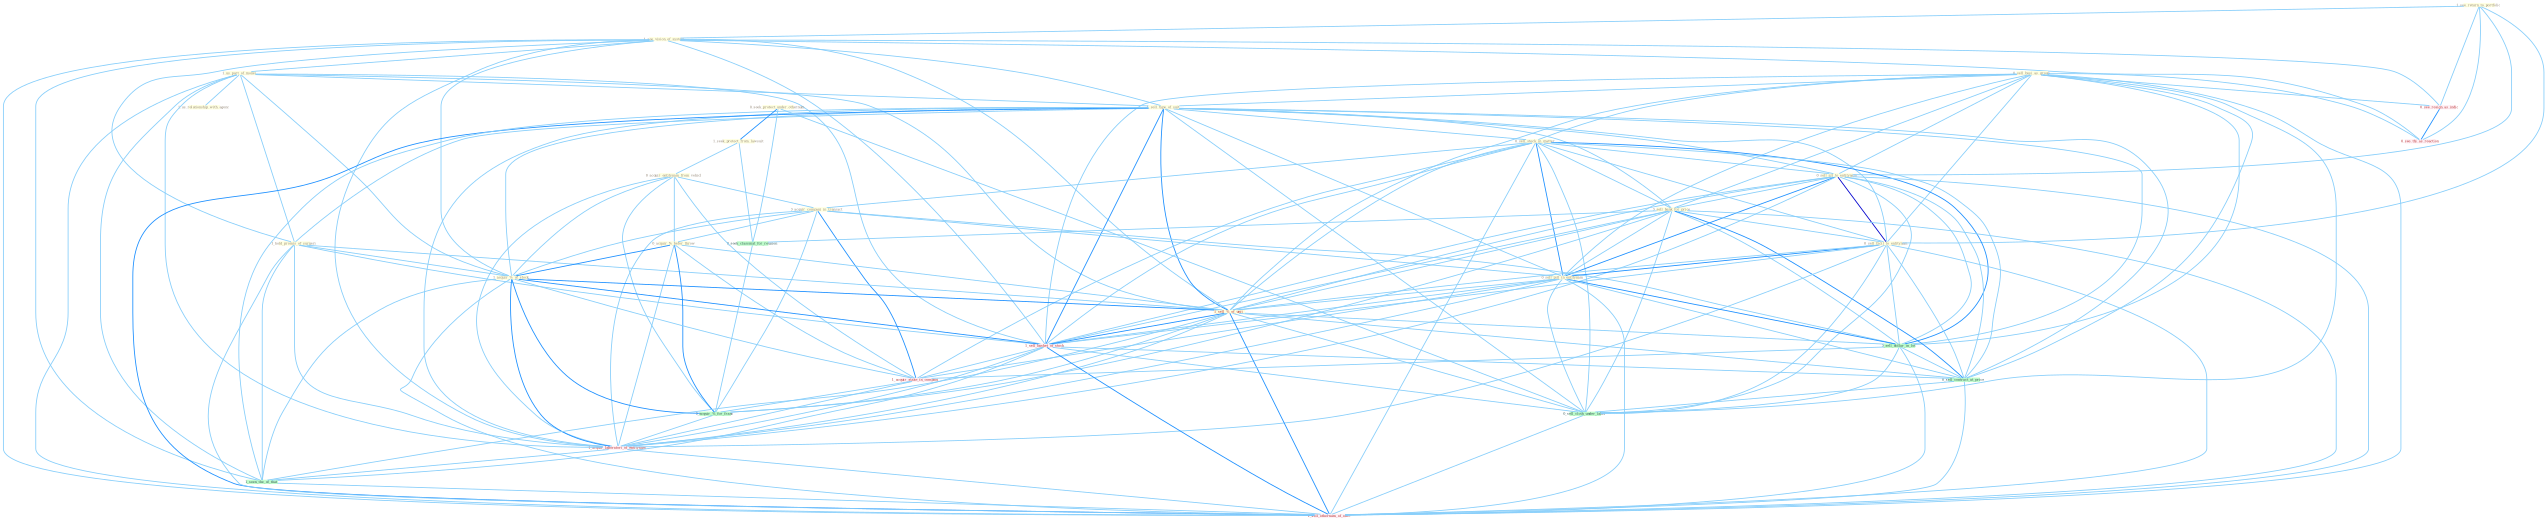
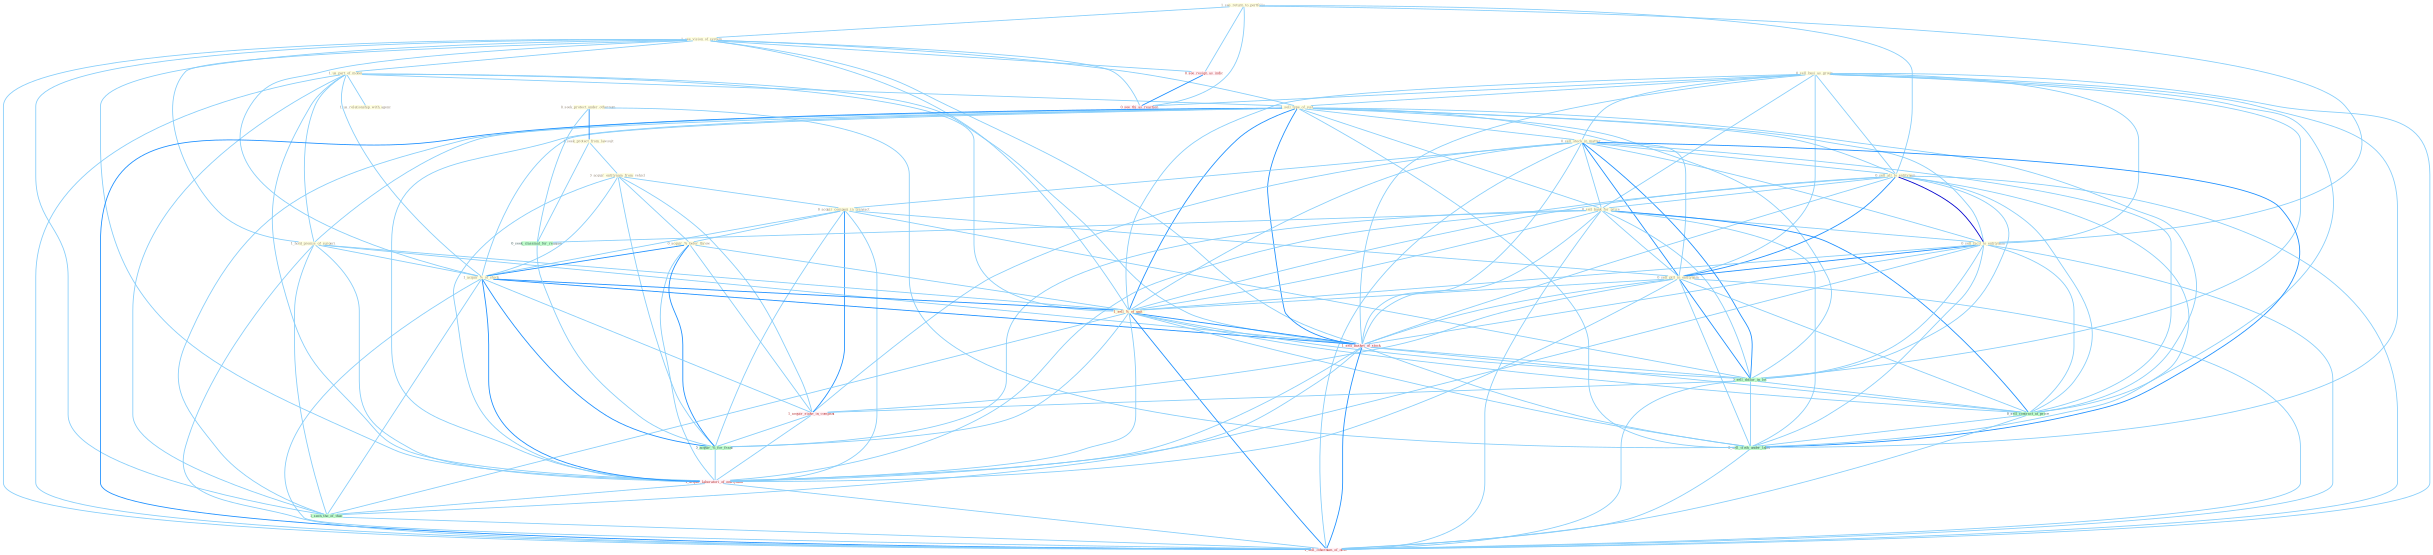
edge "0_sell_busi_as_group" -- "0_see_resign_as_indic": removed
edge "0_sell_stock_in_matter" -- "0_sell_cloth_under_label": color #87cefa -> #1e90ff
edge "1_sell_basket_of_stock" -- "1_acquir_stake_in_compani": now "1_sell_basket_of_stock" -- "0_sell_dollar_in_lot"
